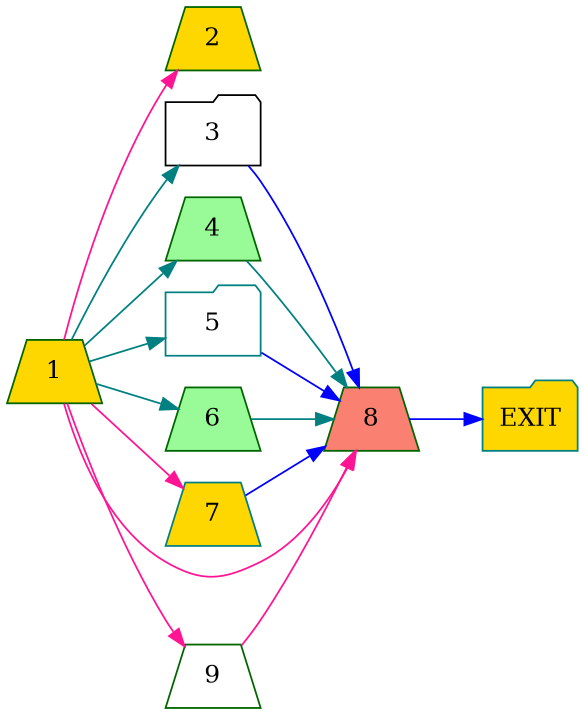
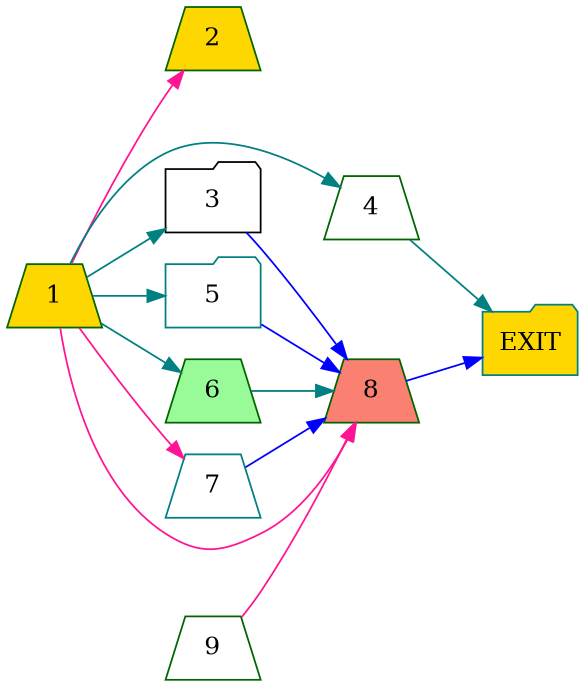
node "4": fillcolor palegreen -> white
edge "4" -> "8": now "4" -> "EXIT"
node "7": fillcolor gold -> white
edge "1" -> "9": removed
